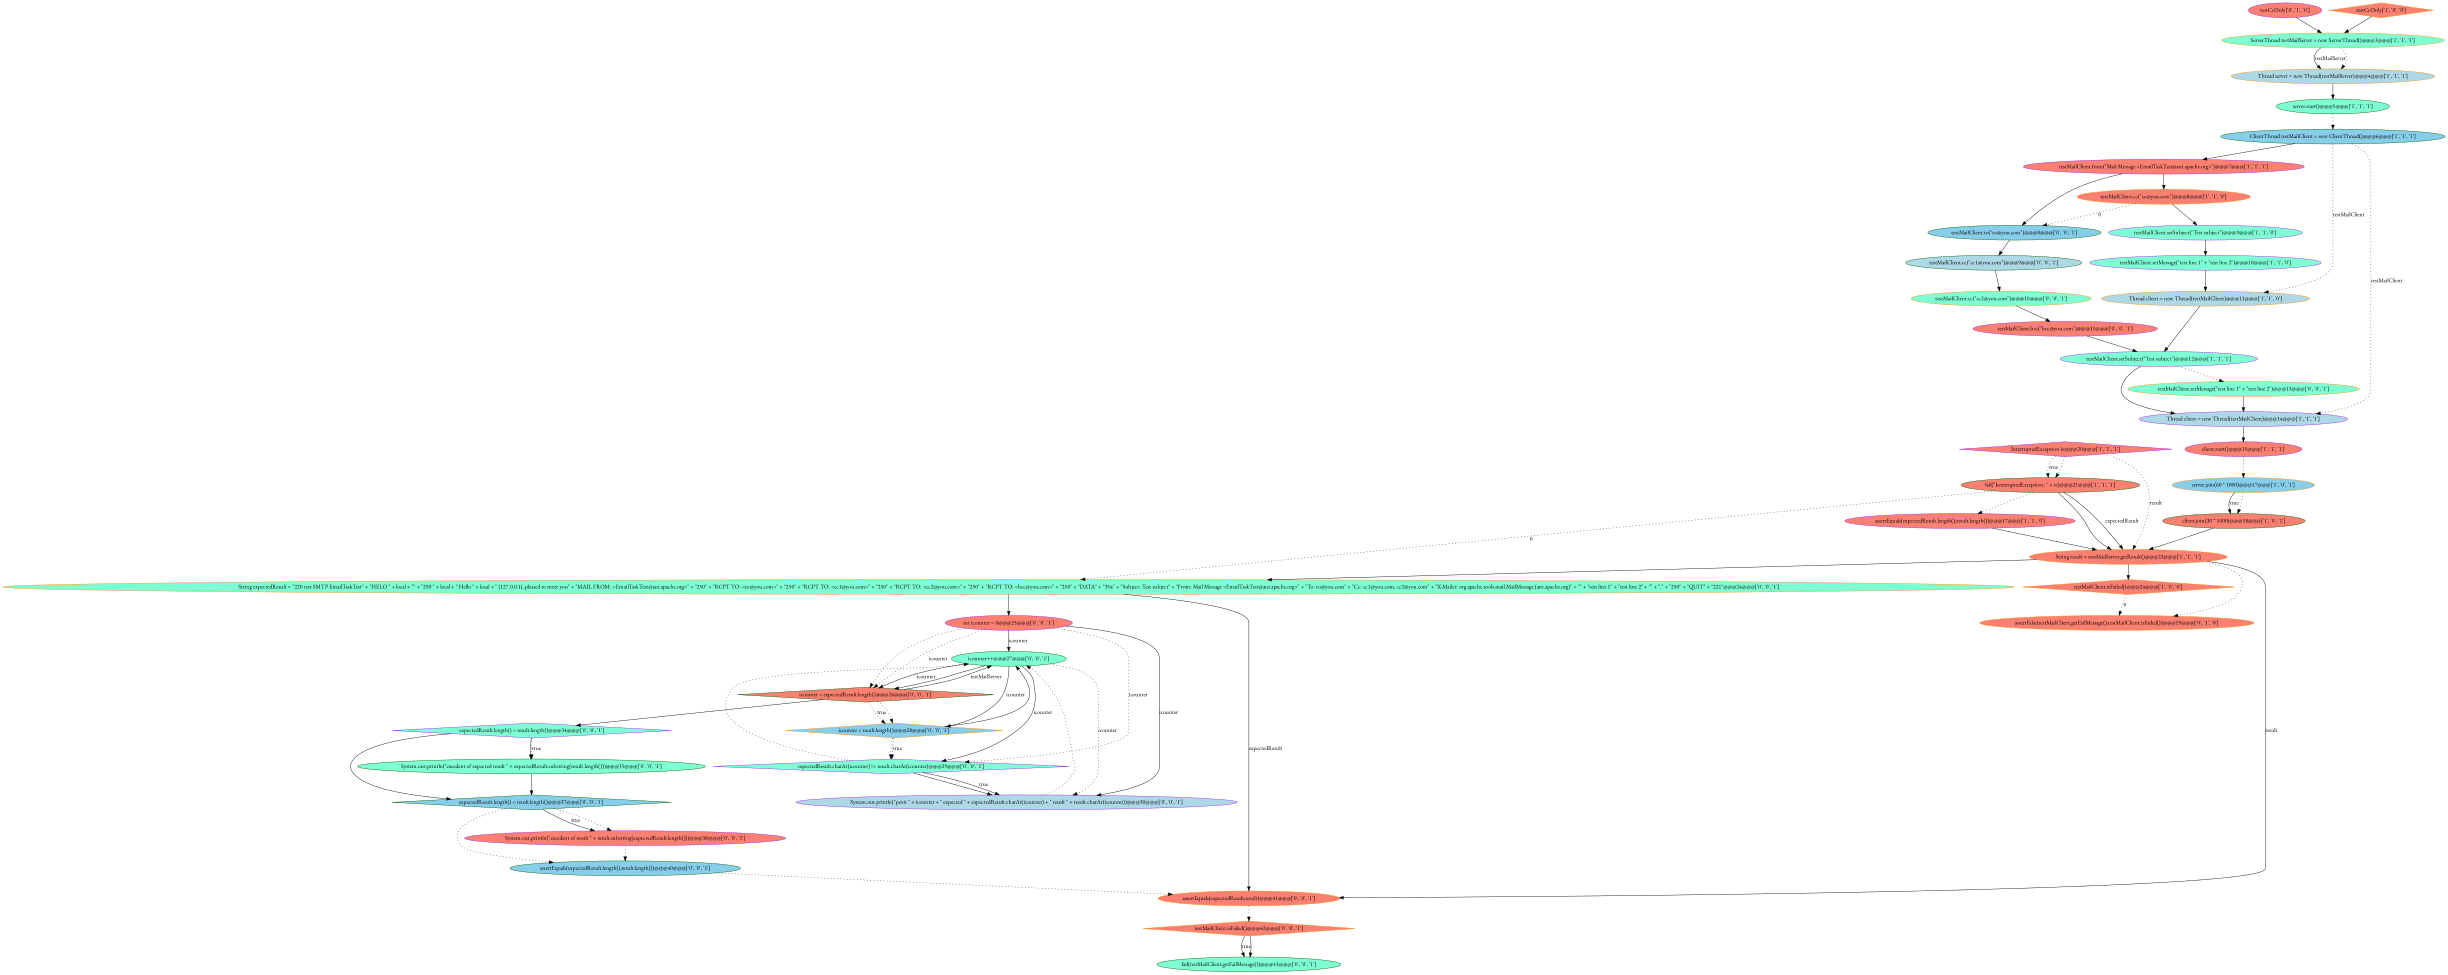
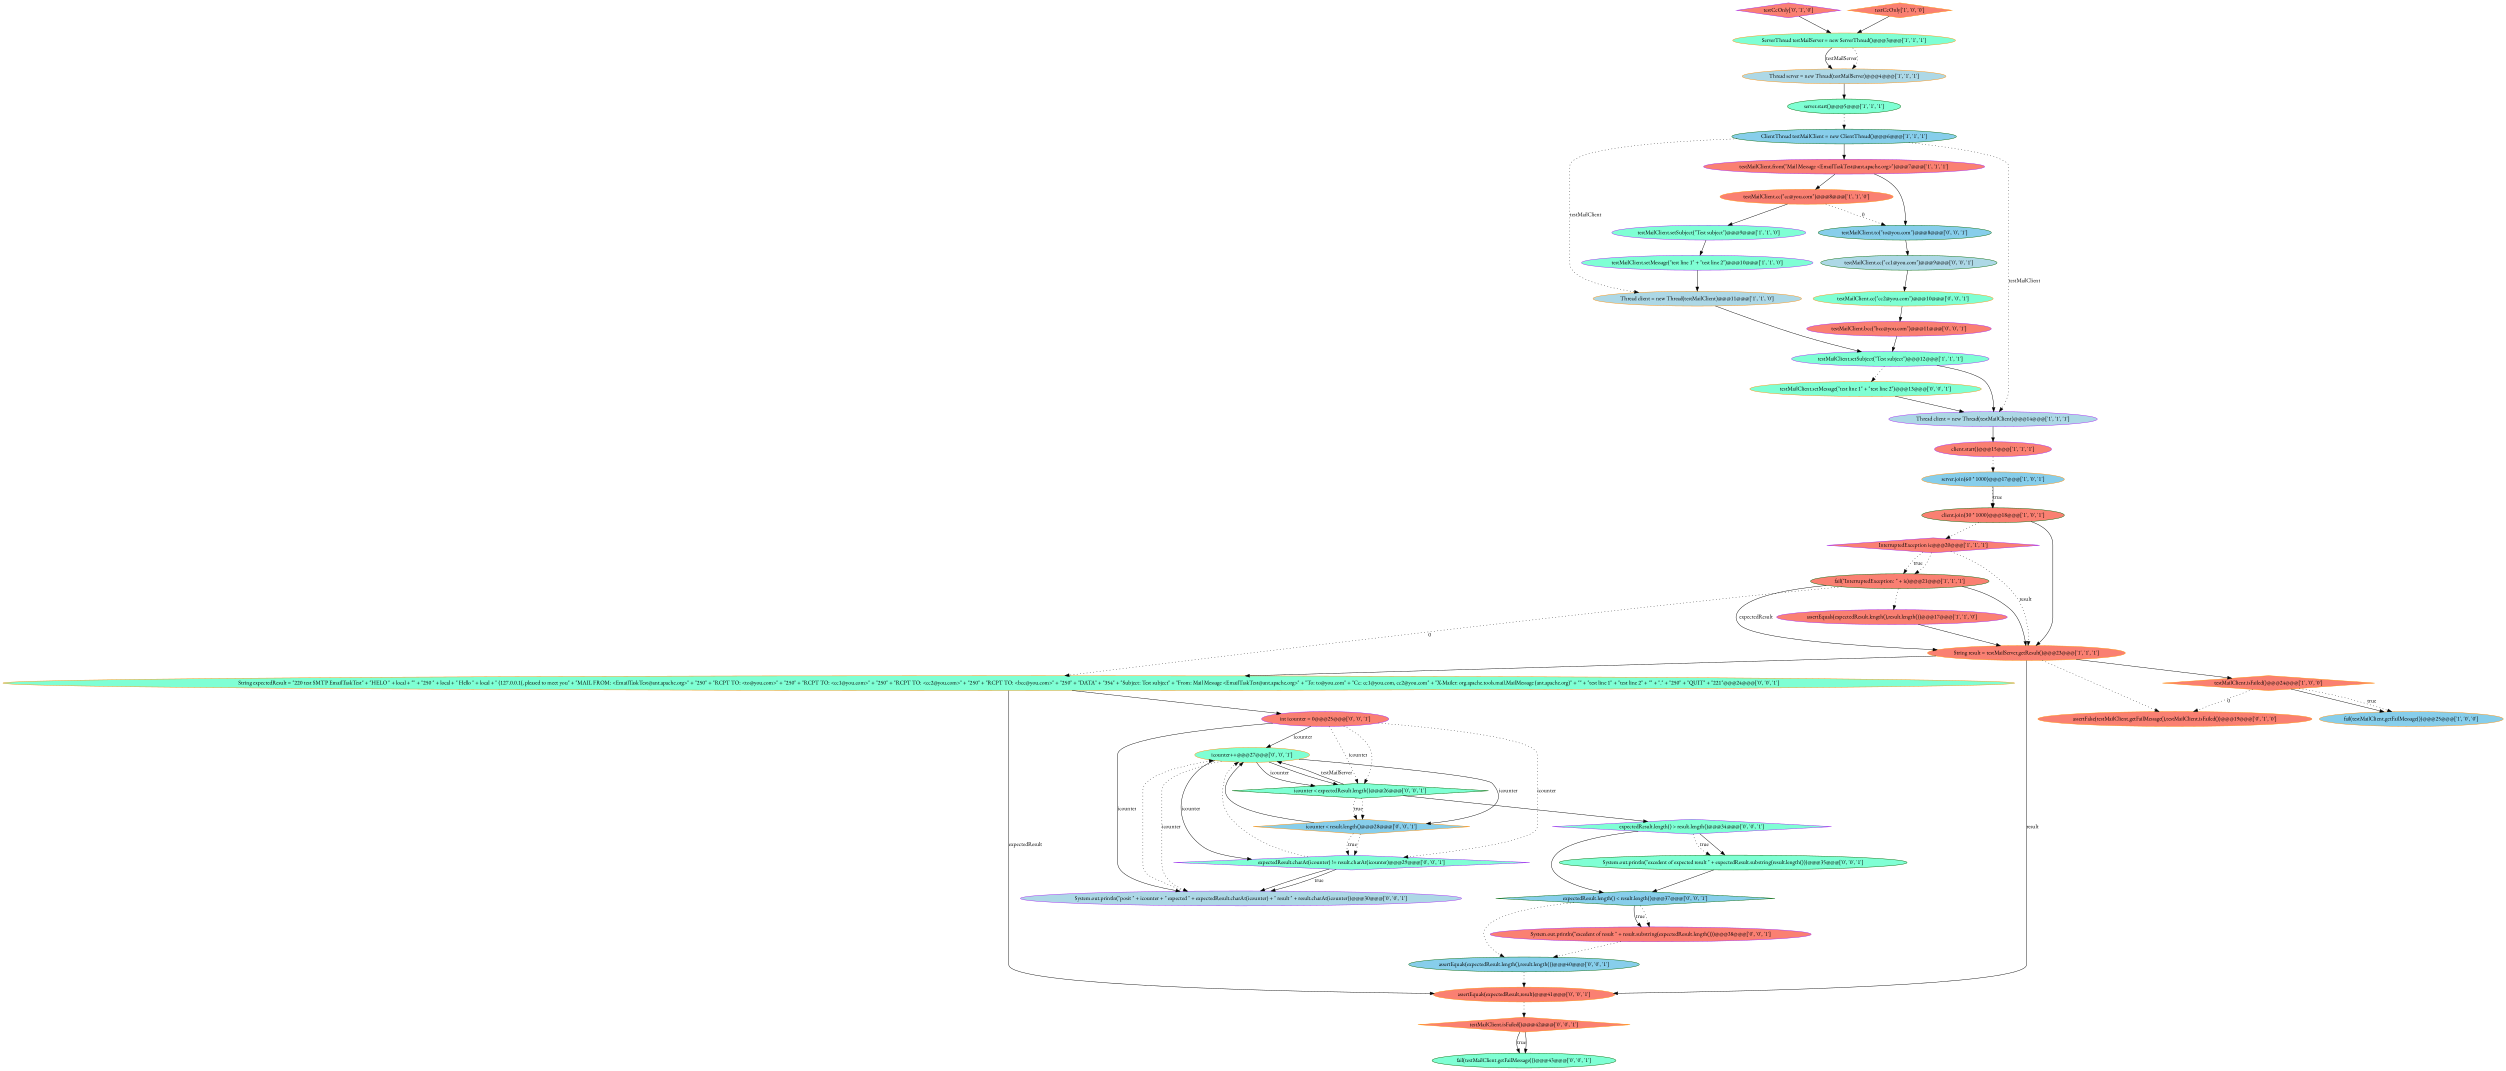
node "testCcOnly['0', '1', '0']": shape ellipse -> diamond
edge "client.join(30 * 1000)@@@18@@@['1', '0', '1']" -> "InterruptedException ie@@@20@@@['1', '1', '1']": added
node "icounter++@@@27@@@['0', '0', '1']": color darkgreen -> darkorange
node "icounter < expectedResult.length()@@@26@@@['0', '0', '1']": fillcolor salmon -> aquamarine
node "fail(testMailClient.getFailMessage())@@@25@@@['1', '0', '0']": added
